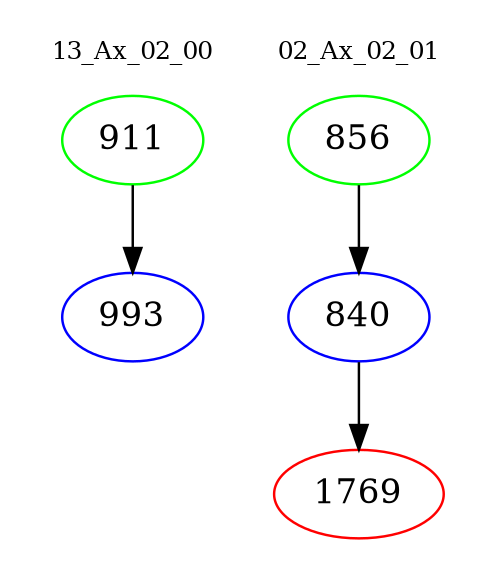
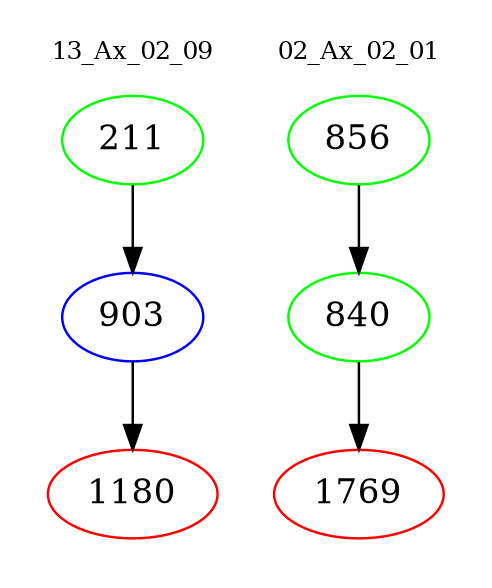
cluster "13_Ax_02_00": label "13_Ax_02_00" -> "13_Ax_02_09"
node "911": label "911" -> "211"
node "993": label "993" -> "903"
node "840": color blue -> green
node "1180": added
